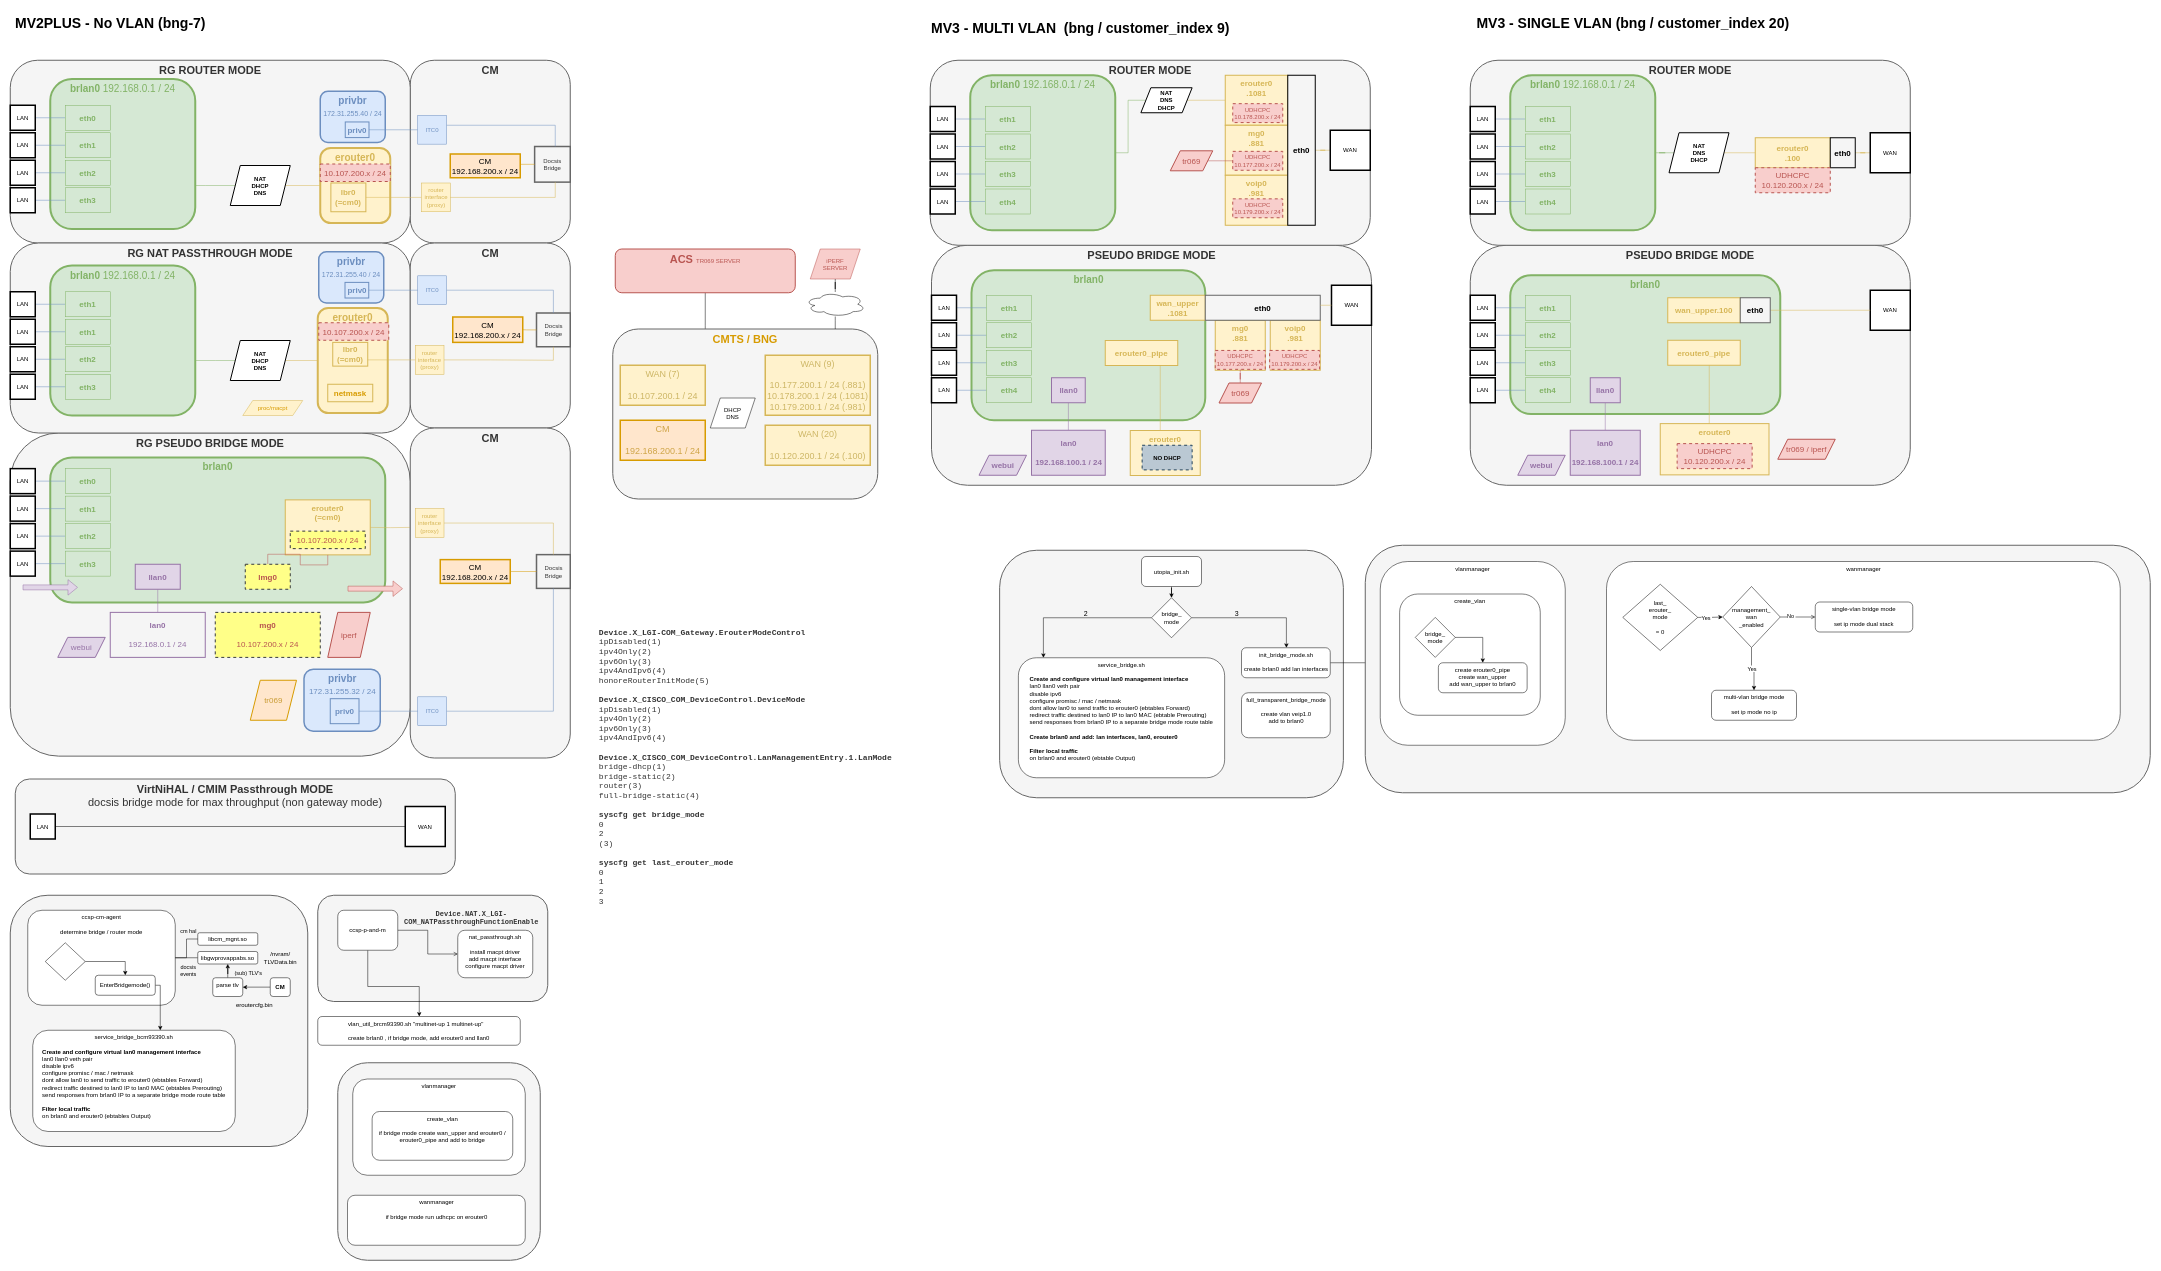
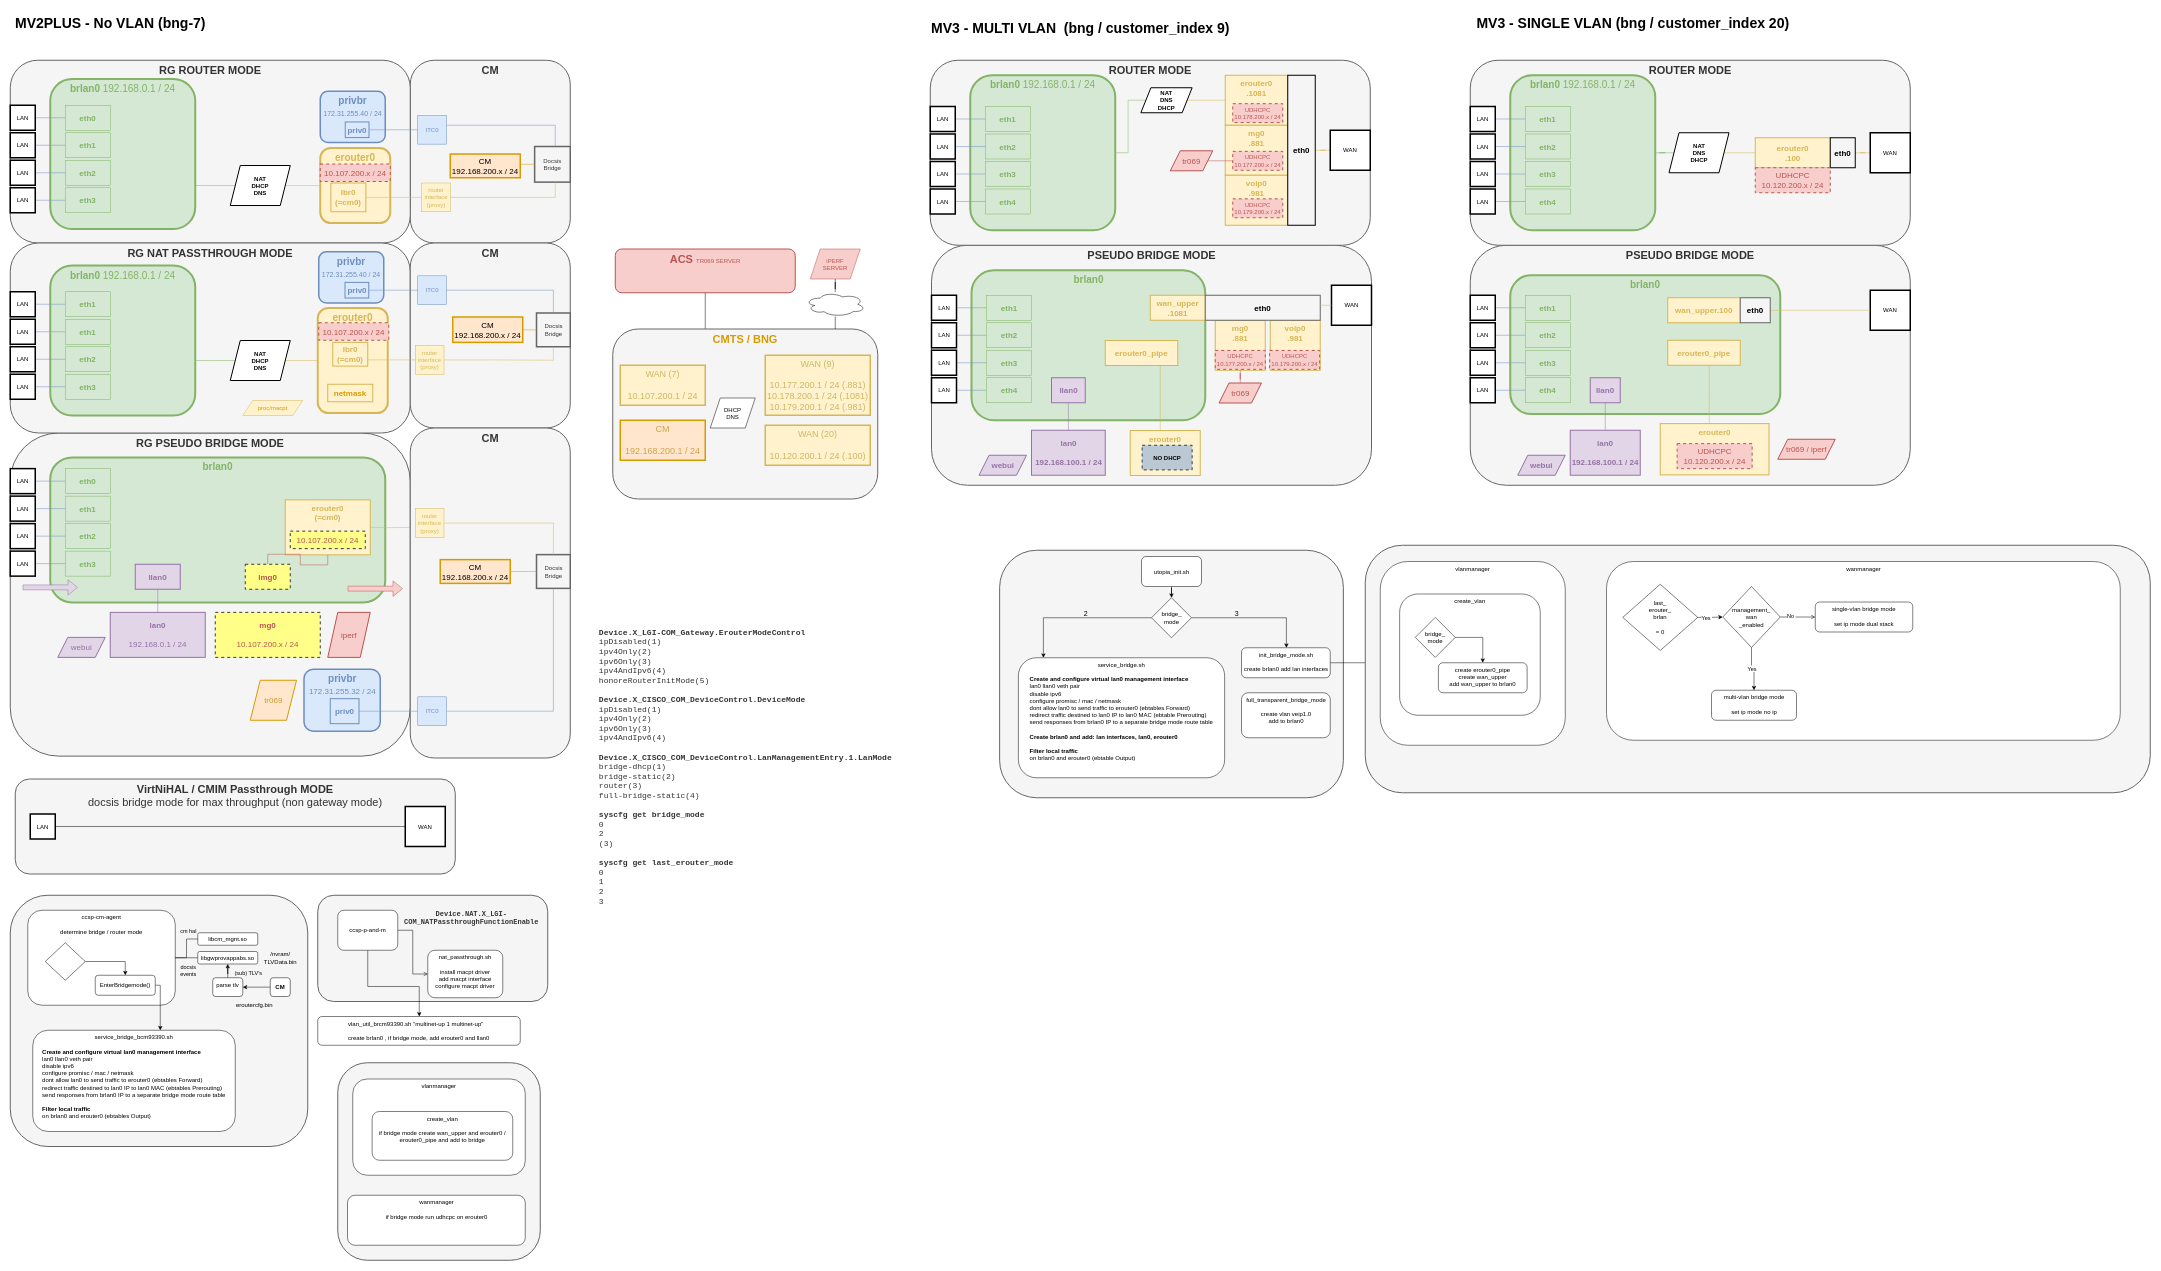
node "last_ erouter_ mode = 0": label "last_ erouter_ mode = 0" -> "last_ erouter_ brlan = 0"
node "lan0 192.168.0.1 / 24": fillcolor #f5f5f5 -> #e1d5e7
node "nat_passthrough.sh install macpt driver add macpt interface configure macpt driver": moved (495, 954) -> (465, 974)
